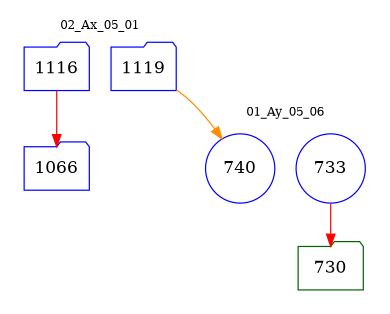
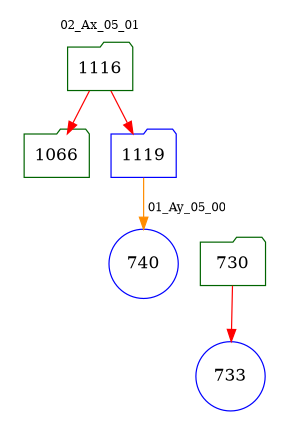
node "1116": color blue -> darkgreen
edge "1116" -> "1119": added
cluster "01_Ay_05_06": label "01_Ay_05_06" -> "01_Ay_05_00"
node "1066": color blue -> darkgreen
edge "733" -> "730": reversed
